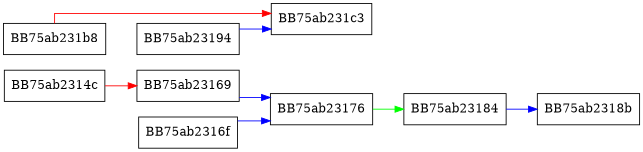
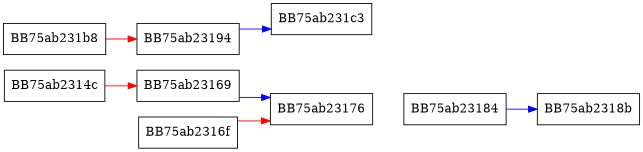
edge "BB75ab231b8" -> "BB75ab231c3": now "BB75ab231b8" -> "BB75ab23194"
edge "BB75ab23176" -> "BB75ab23184": removed
edge "BB75ab2316f" -> "BB75ab23176": color blue -> red
